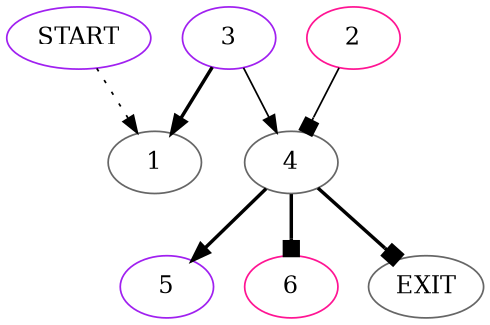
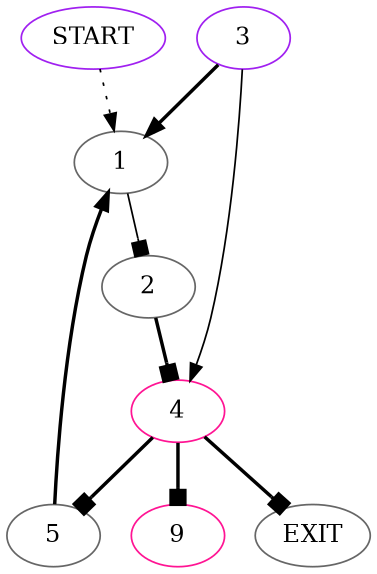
node "2": color deeppink -> gray40
edge "2" -> "4": style solid -> bold
node "4": color gray40 -> deeppink
edge "1" -> "2": added
edge "4" -> "5": arrowhead normal -> box
node "5": color purple -> gray40
node "6": label "6" -> "9"
edge "5" -> "1": added
